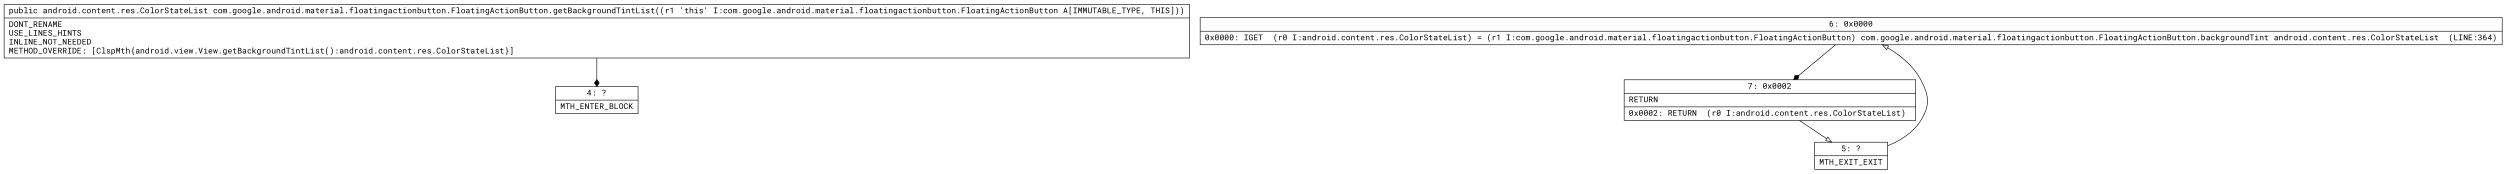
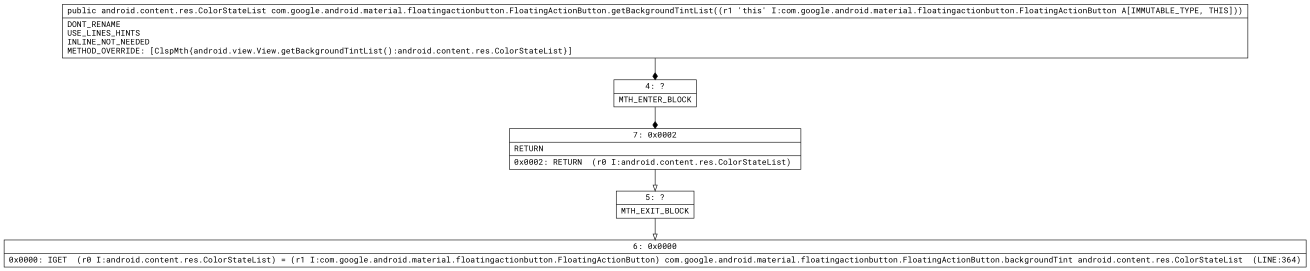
edge "6: 0x0000" -> "7: 0x0002": now "4: ?" -> "7: 0x0002"
node "5: ?": text "MTH_EXIT_EXIT" -> "MTH_EXIT_BLOCK"
